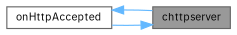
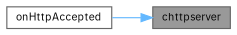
edge "chttpserver" -> "onHttpAccepted": removed
